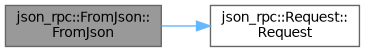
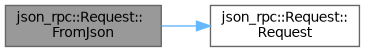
node "json_rpc::FromJson:: FromJson": label "json_rpc::FromJson:: FromJson" -> "json_rpc::Request:: FromJson"
